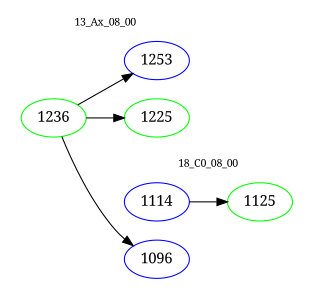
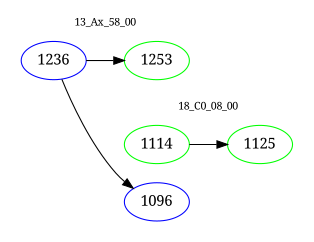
cluster "13_Ax_08_00": label "13_Ax_08_00" -> "13_Ax_58_00"
node "1253": color blue -> green
node "1236": color green -> blue
node "1225": removed
node "1114": color blue -> green
